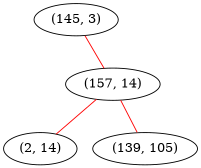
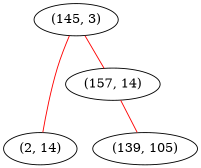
edge "(157, 14)" -- "(2, 14)": now "(145, 3)" -- "(2, 14)"
